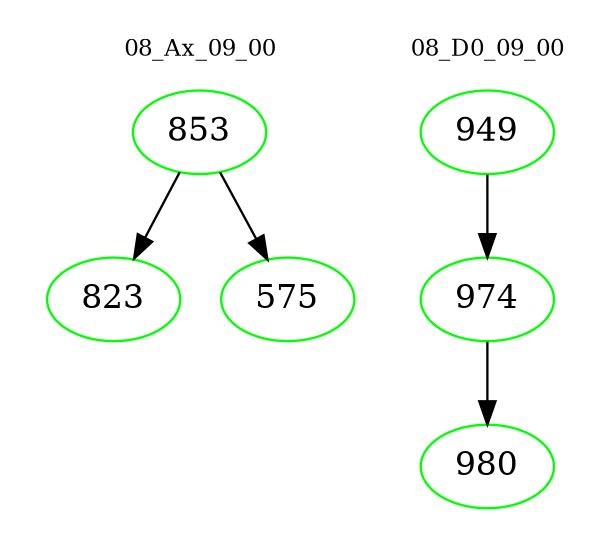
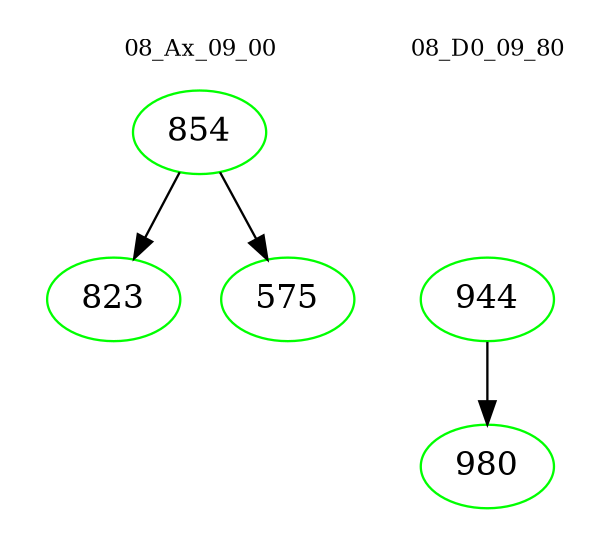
cluster "08_D0_09_00": label "08_D0_09_00" -> "08_D0_09_80"
node "853": label "853" -> "854"
node "949": removed
node "974": label "974" -> "944"
